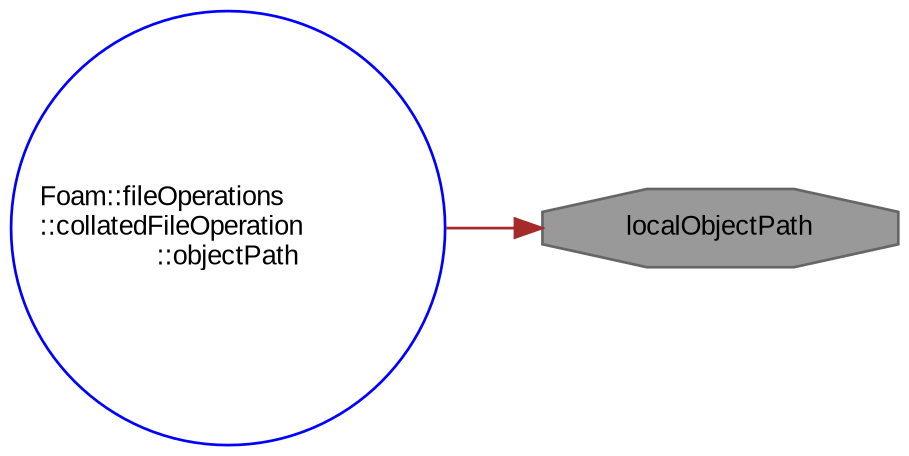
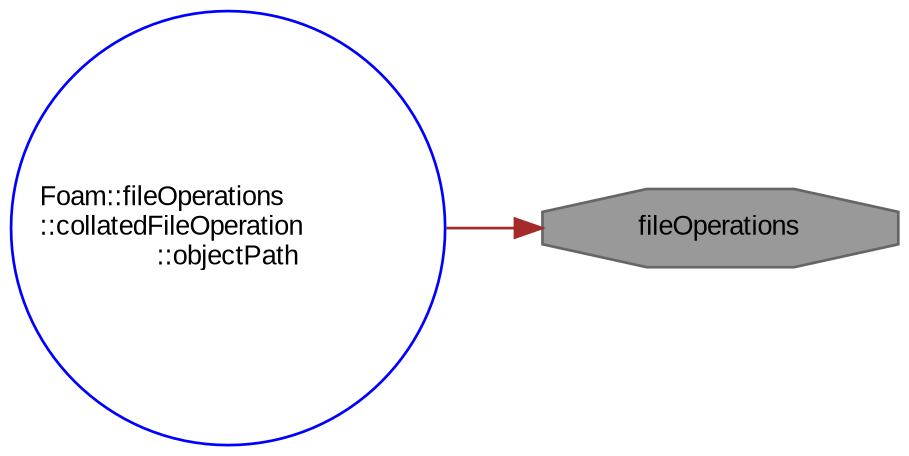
node "localObjectPath": label "localObjectPath" -> "fileOperations"
